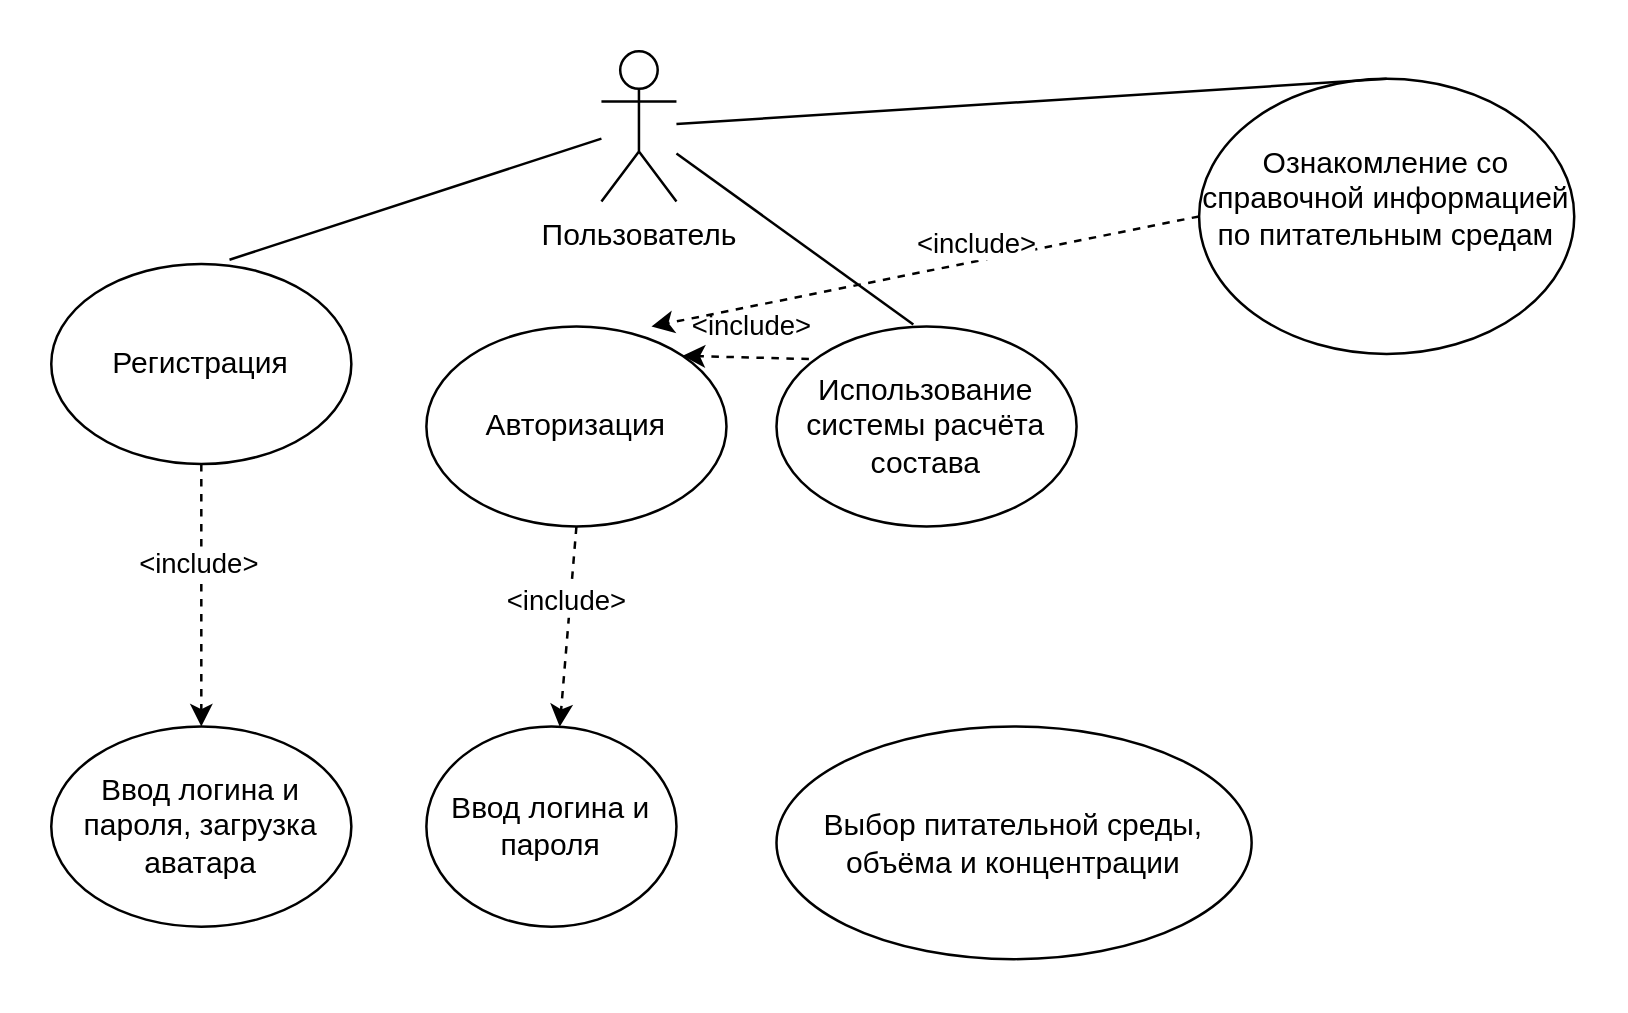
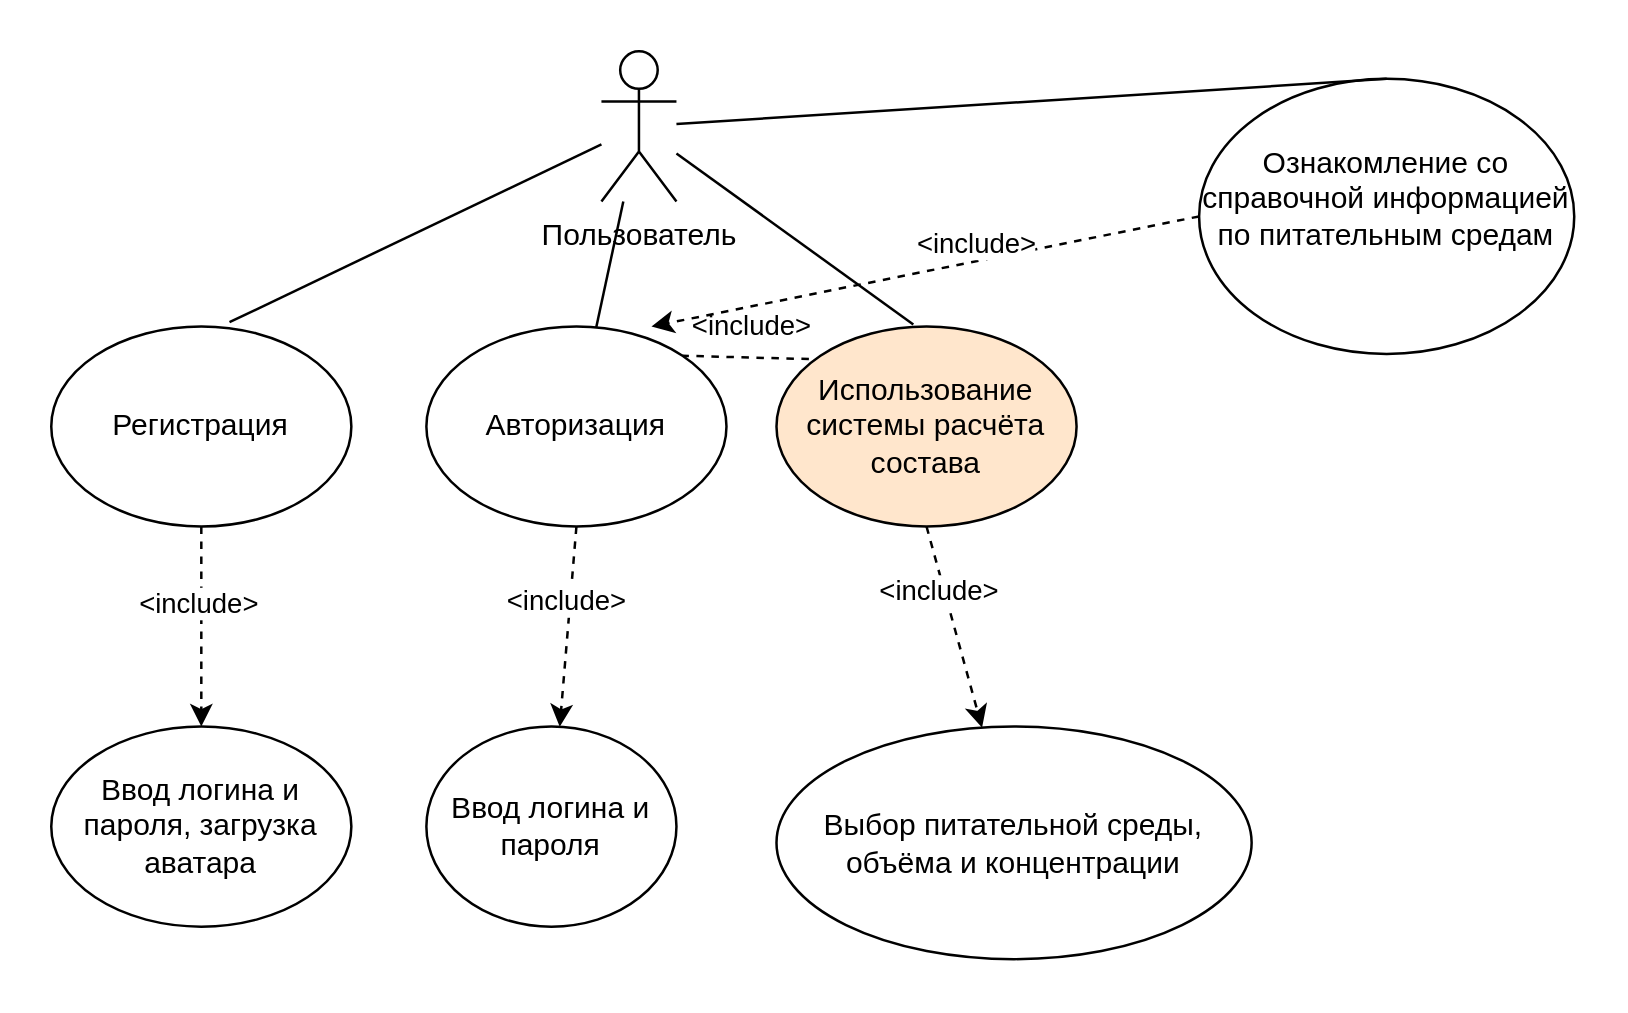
edge "Пользователь" -- "Авторизация": added
edge "Использование системы расчёта состава" -> "Авторизация": arrowhead classic -> none
node "Регистрация": moved (201, 364) -> (201, 426)
node "Использование системы расчёта состава": fillcolor #ffffff -> #ffe6cc
edge "Использование системы расчёта состава" -> "Выбор питательной среды, объёма и концентрации": added, label "<include>"
